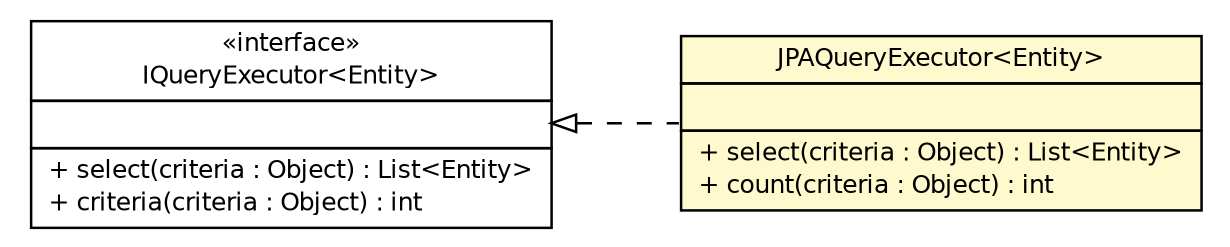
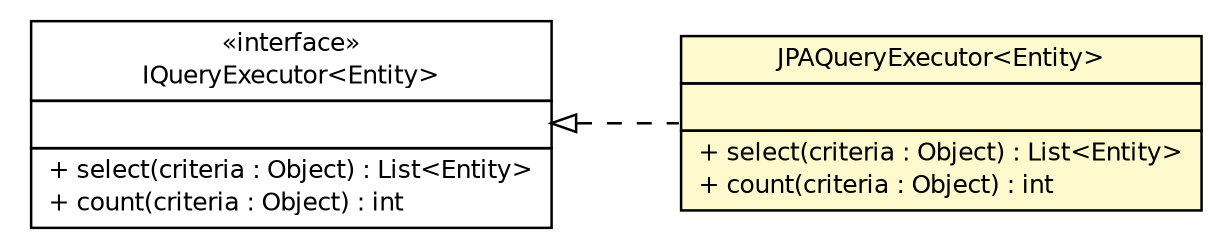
node "IQueryExecutor<Entity>": text "+ criteria(criteria : Object) : int" -> "+ count(criteria : Object) : int"
